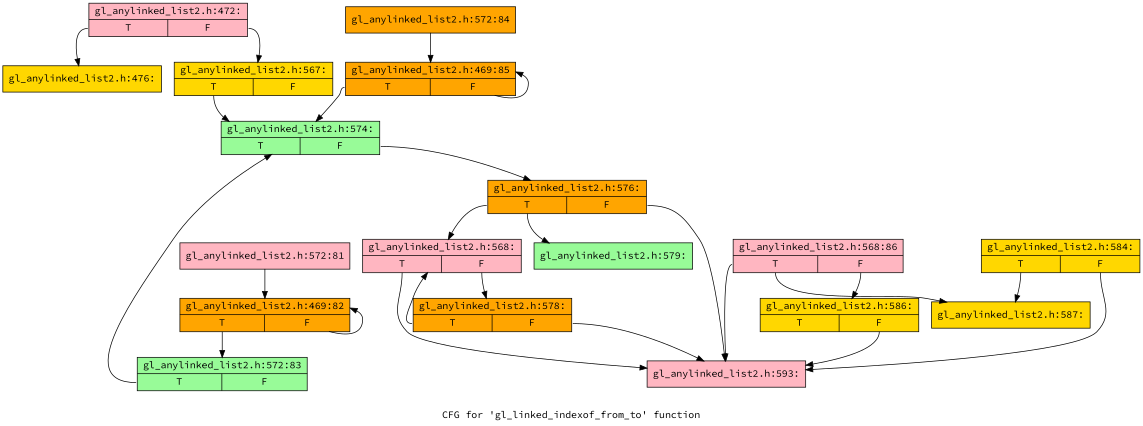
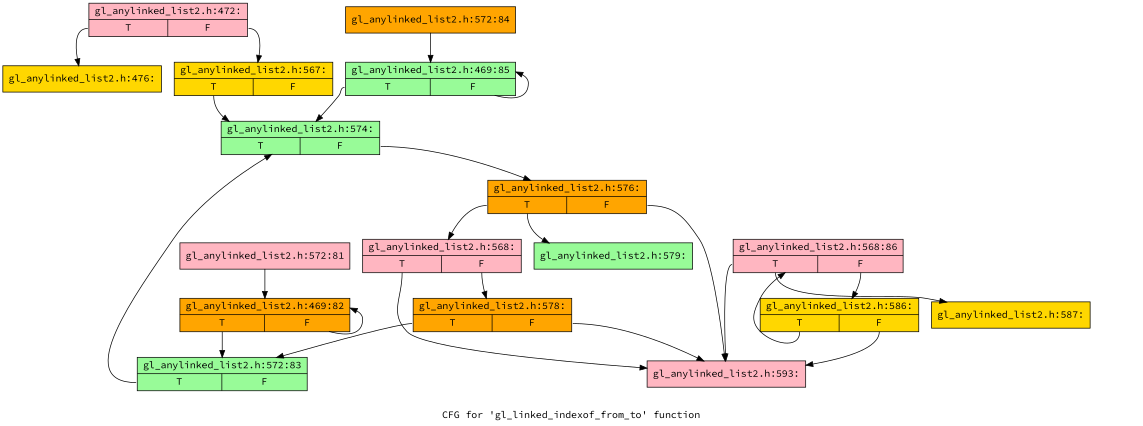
node "gl_anylinked_list2.h:469:85": fillcolor orange -> palegreen
node "gl_anylinked_list2.h:584:": removed
edge "gl_anylinked_list2.h:578:" -> "gl_anylinked_list2.h:568:": now "gl_anylinked_list2.h:578:" -> "gl_anylinked_list2.h:572:83"
edge "gl_anylinked_list2.h:586:" -> "gl_anylinked_list2.h:568:86": added
